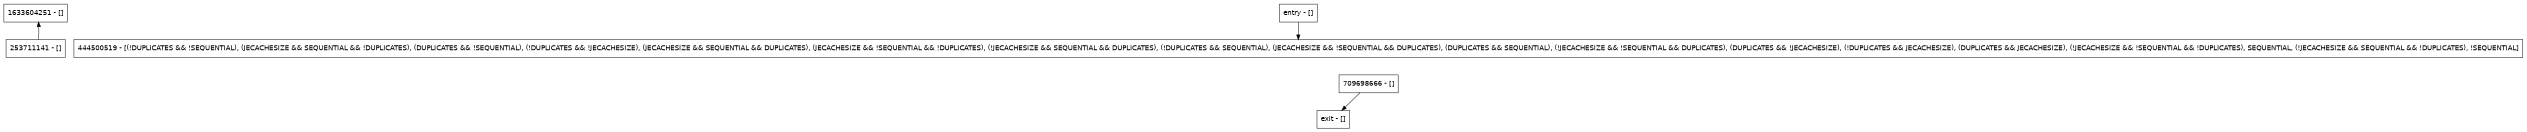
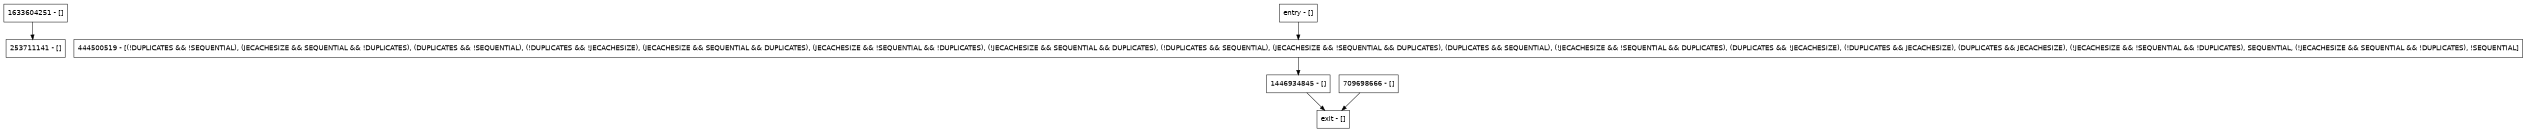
edge "253711141 - []" -> "1633604251 - []": reversed
node "1446934845 - []": added
